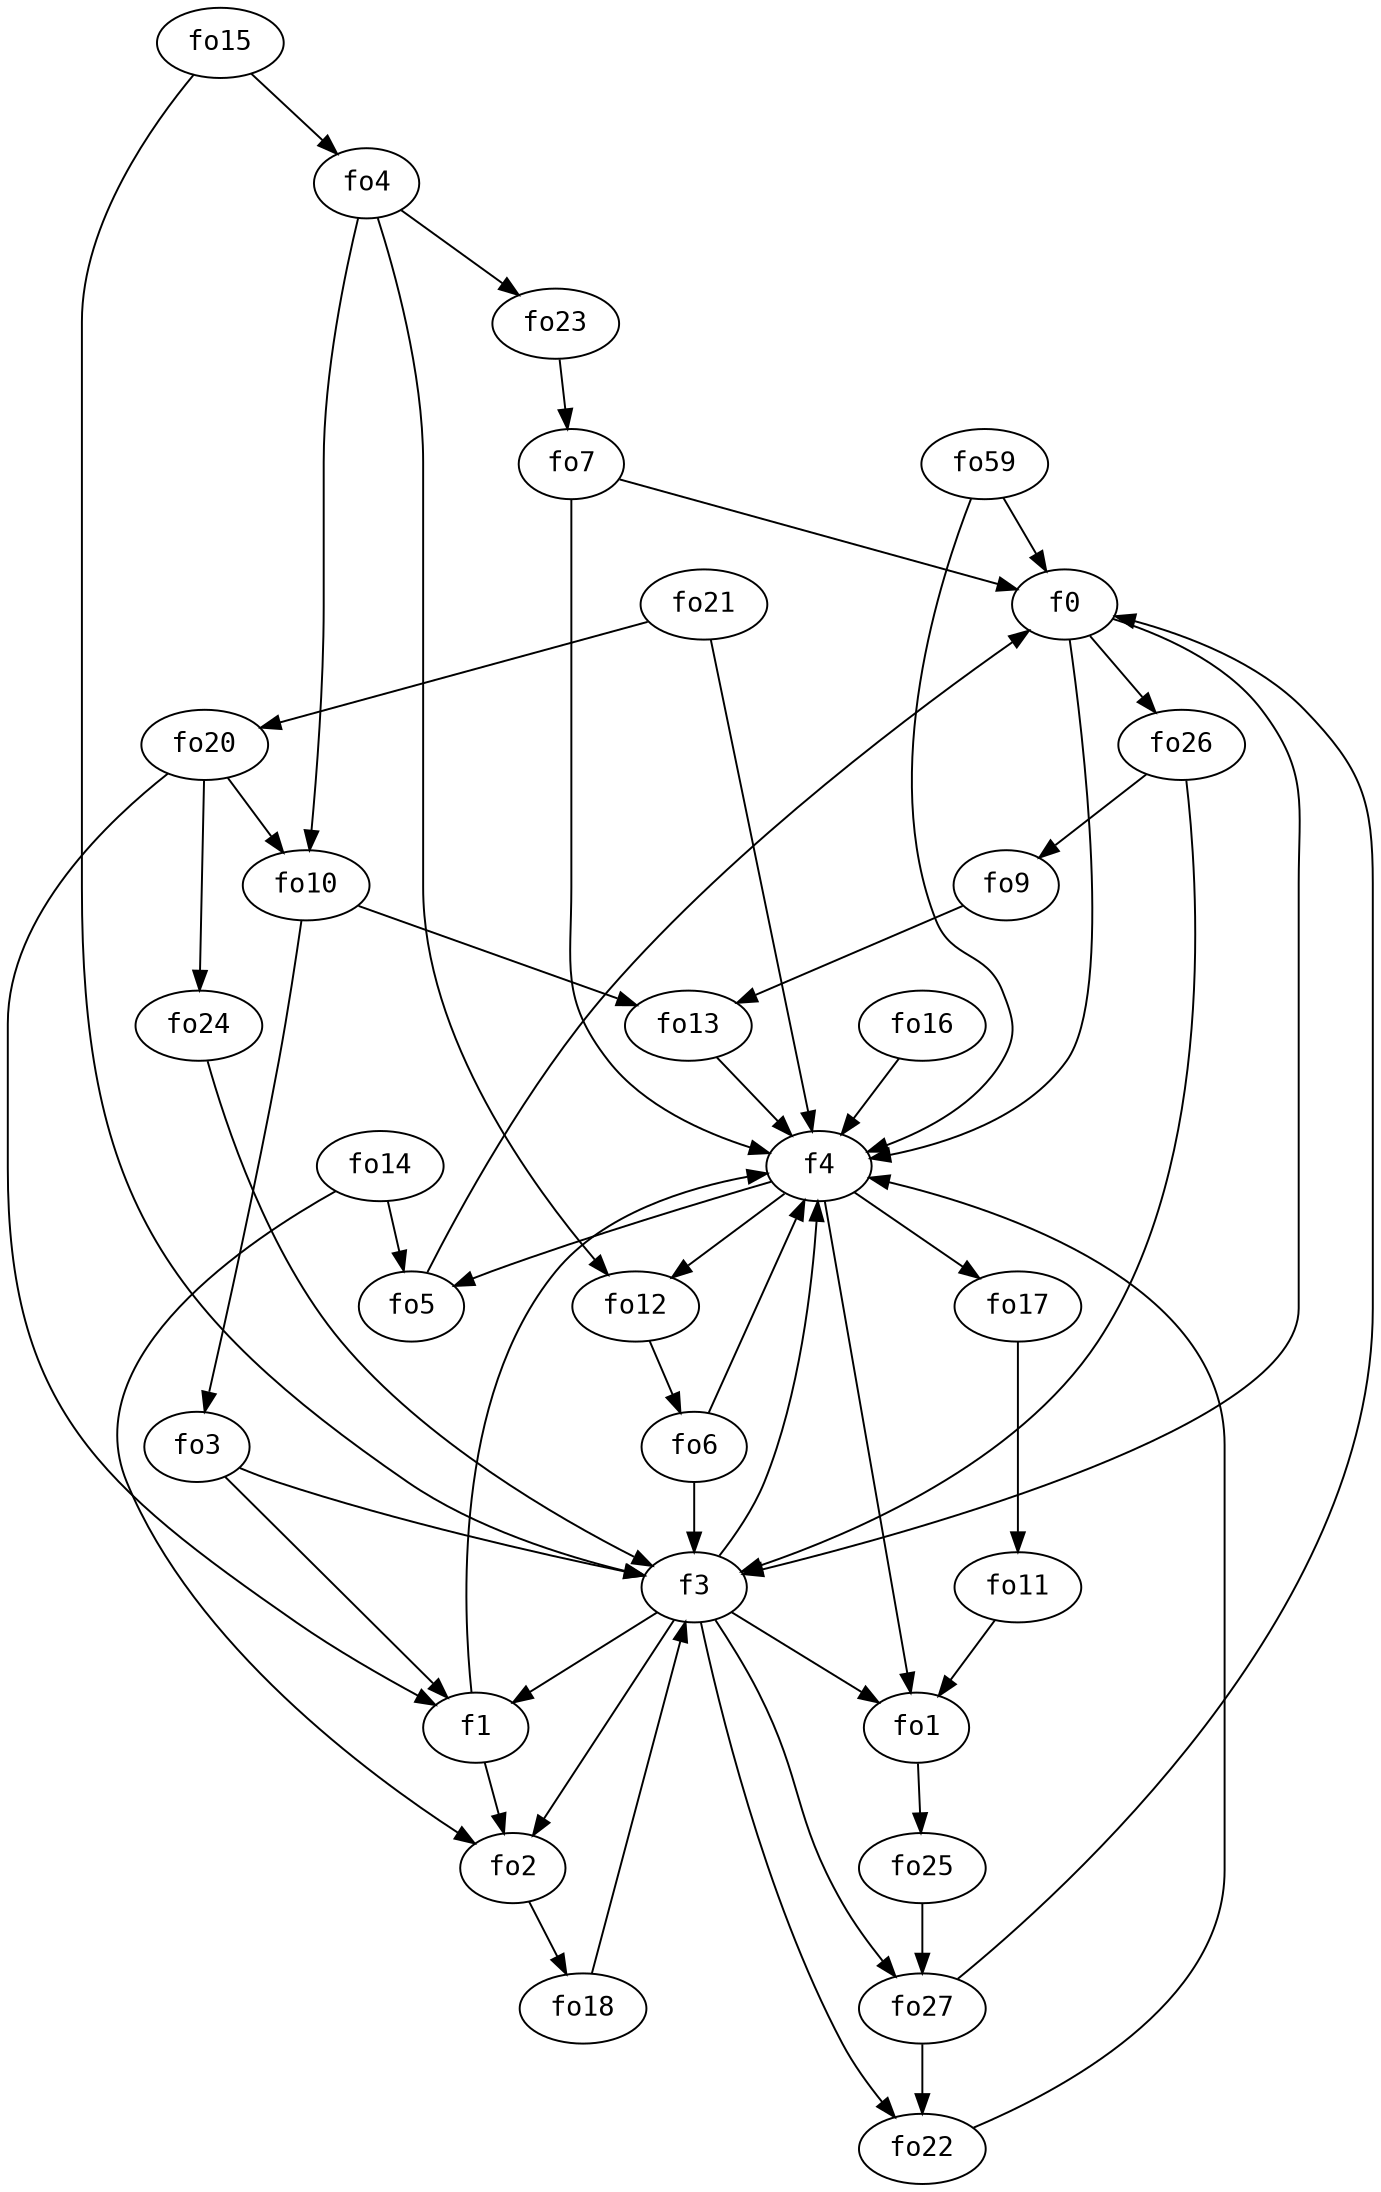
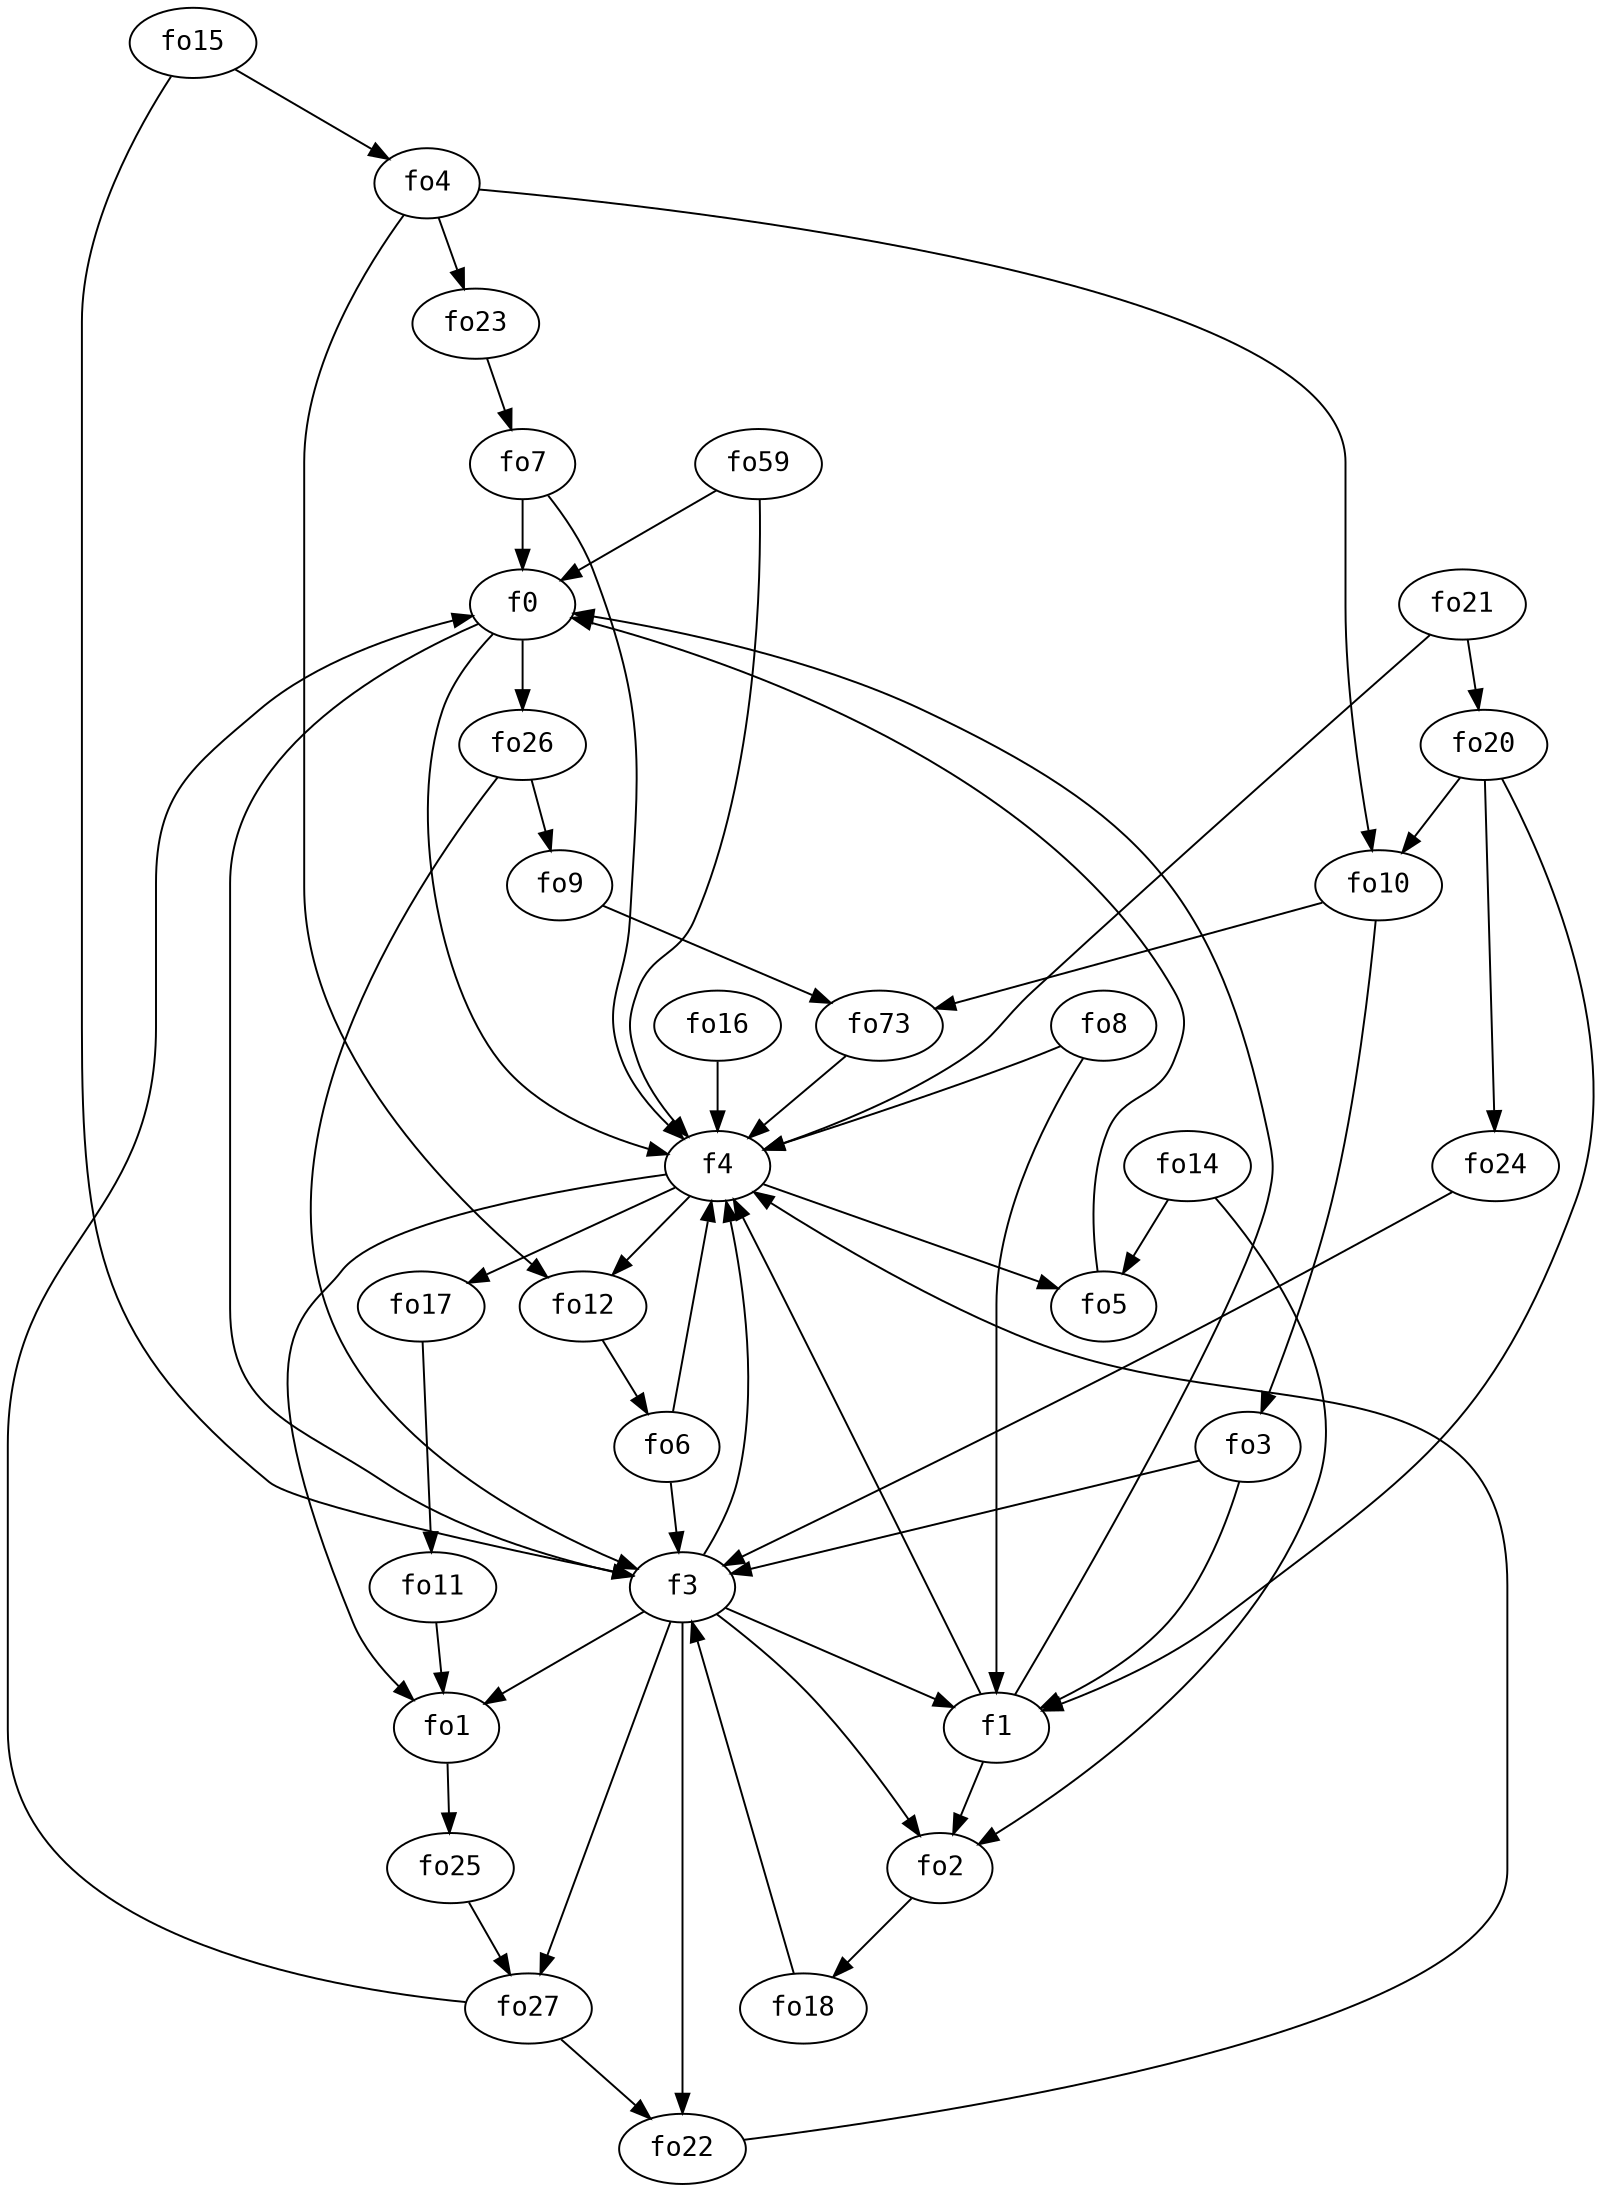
edge "f1" -> "f0": added
node "fo13": label "fo13" -> "fo73"
node "fo8": added
